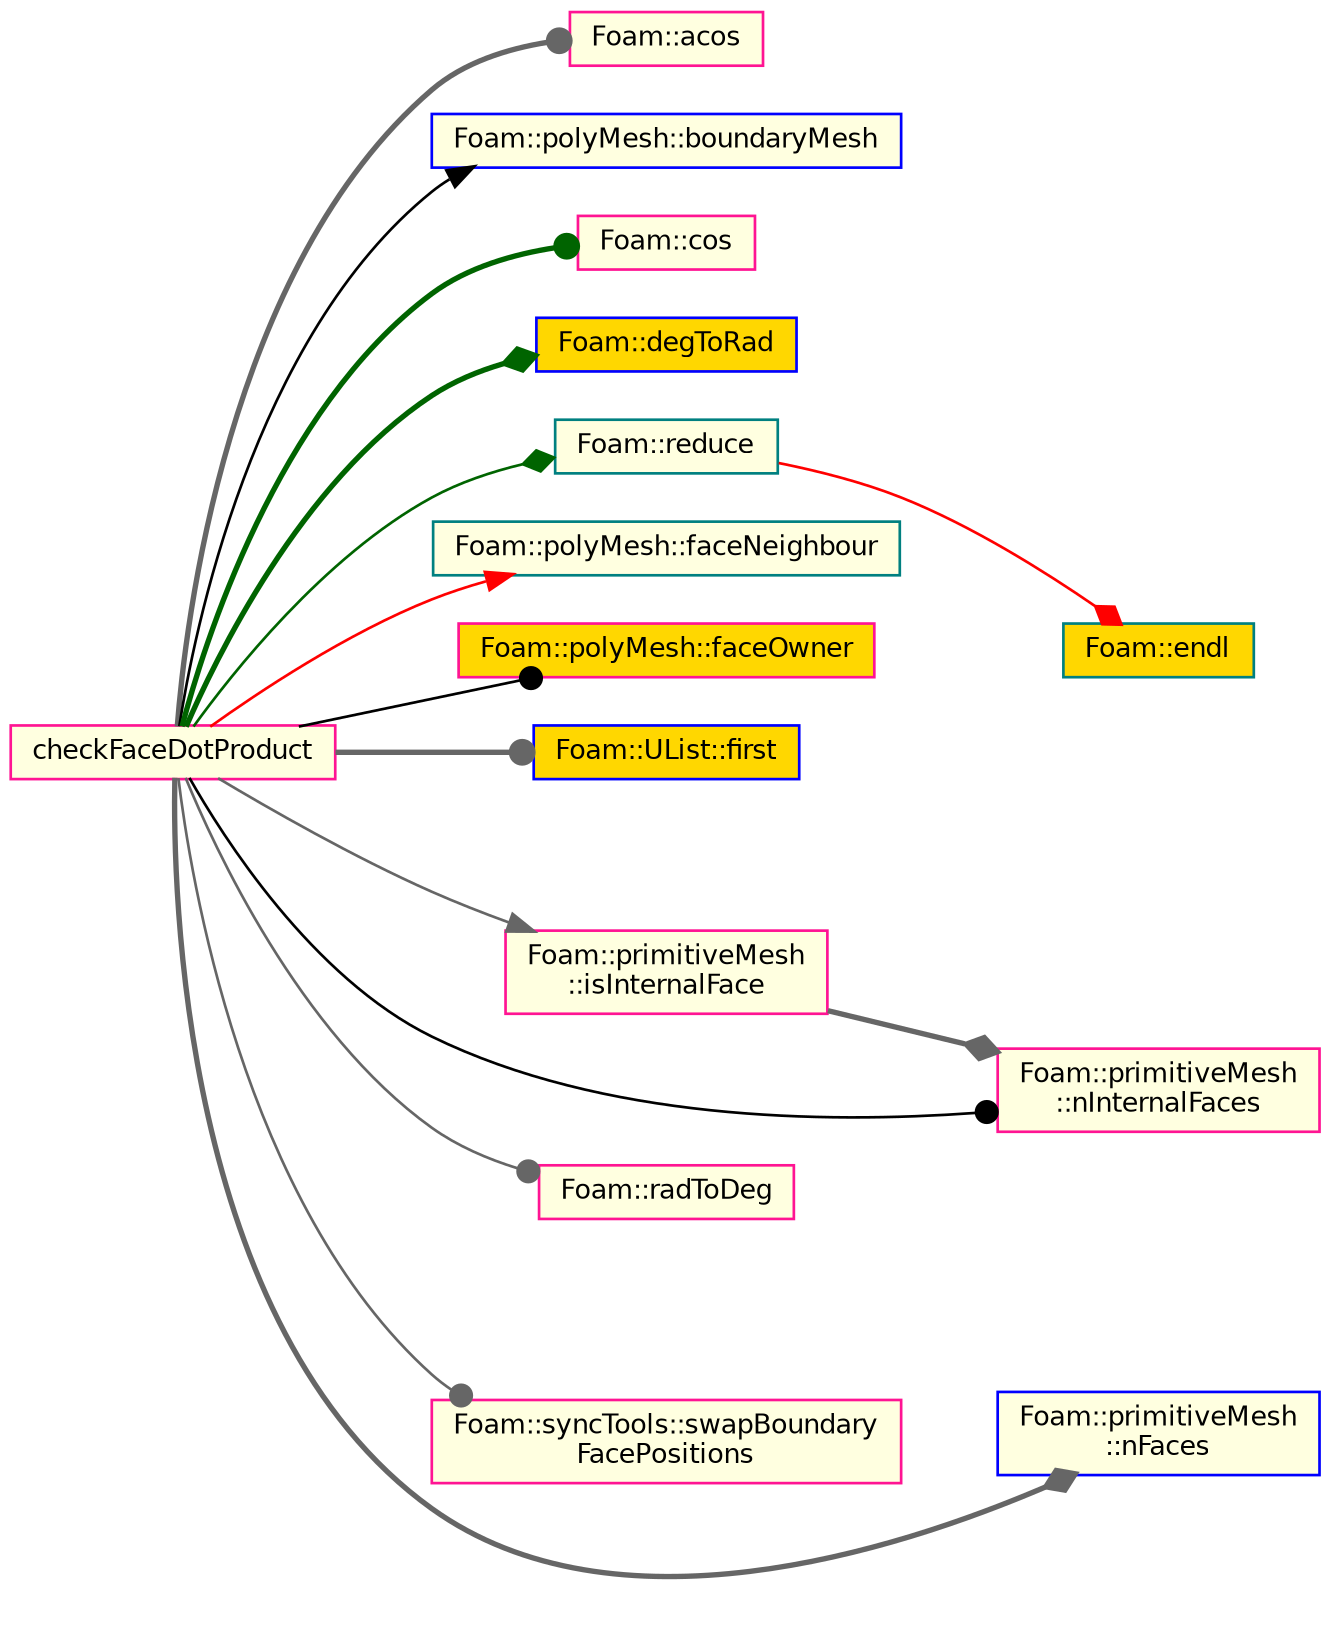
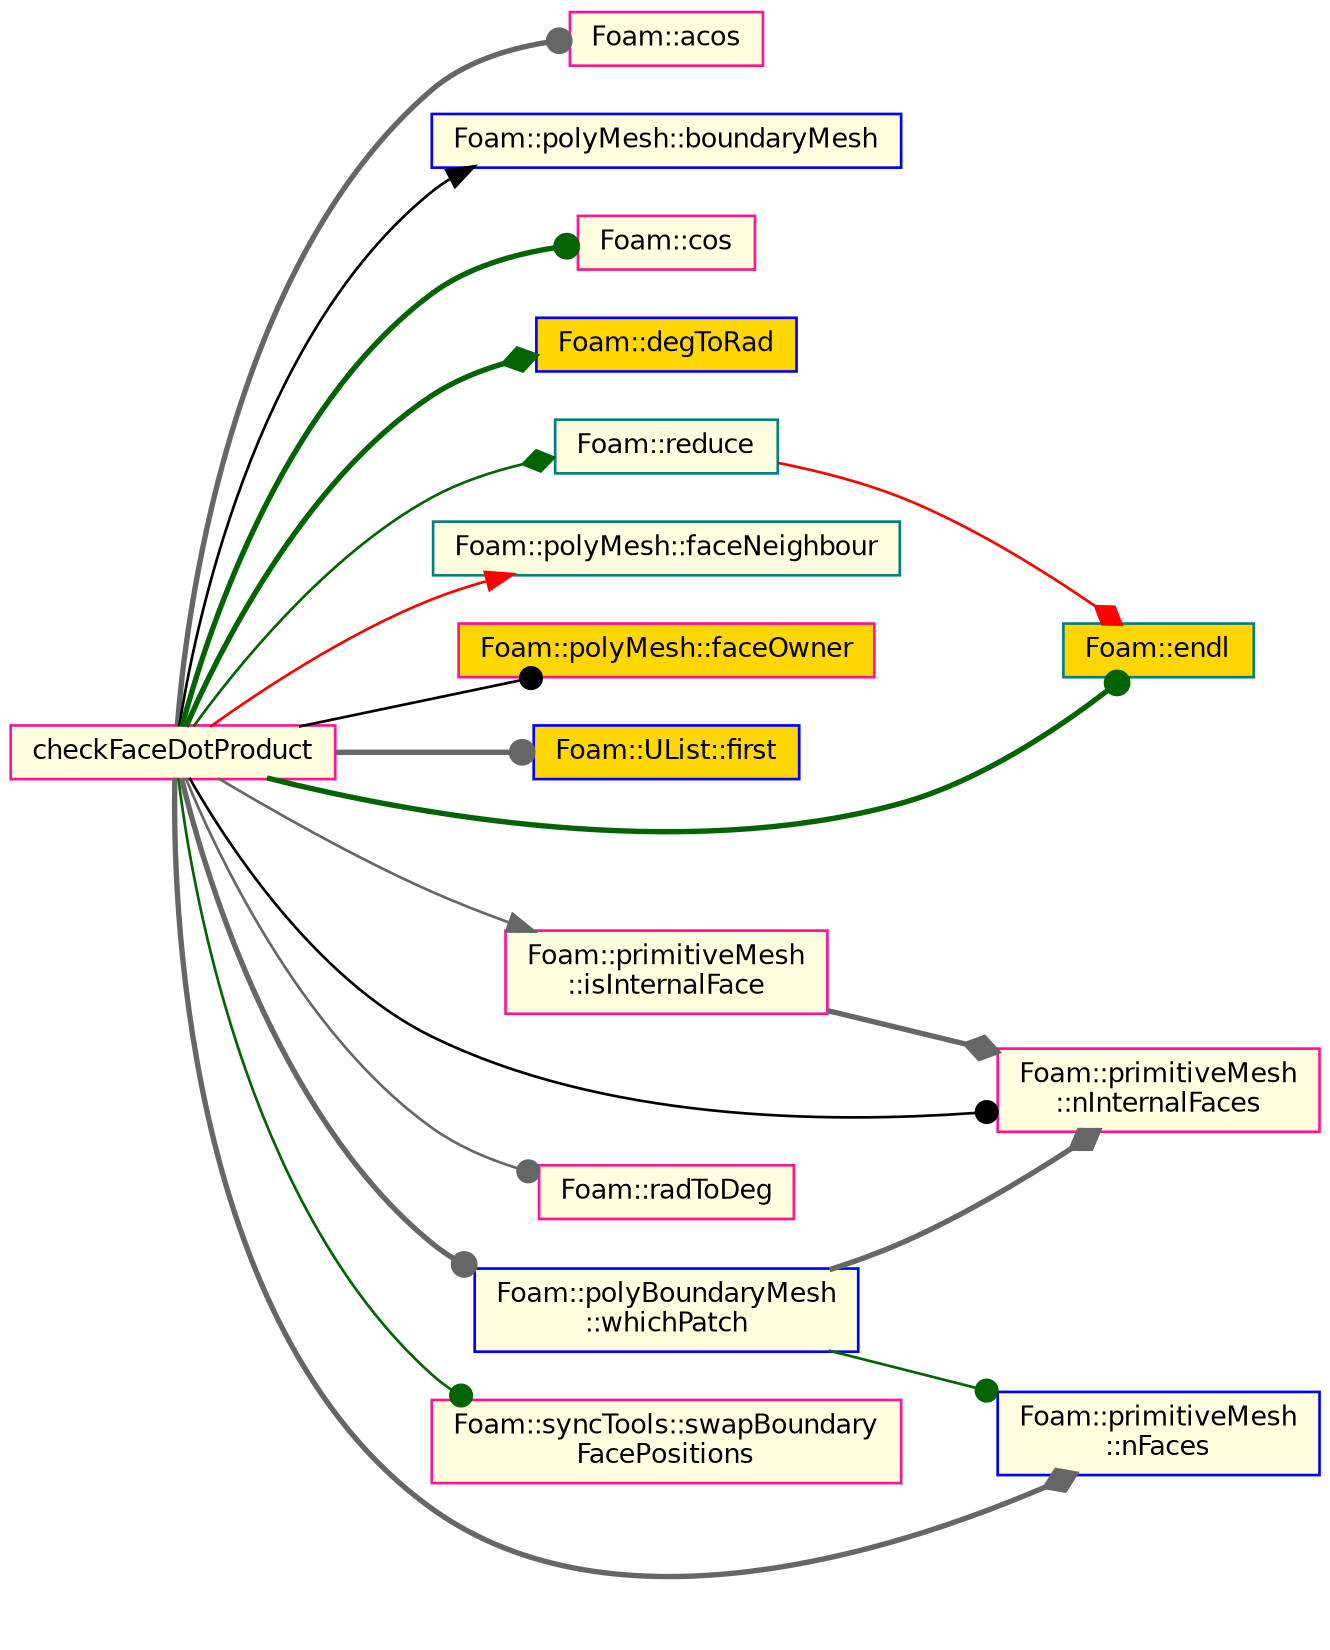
edge "checkFaceDotProduct" -> "Foam::endl": added
edge "checkFaceDotProduct" -> "Foam::syncTools::swapBoundary FacePositions": color gray40 -> darkgreen
node "Foam::polyBoundaryMesh ::whichPatch": added
